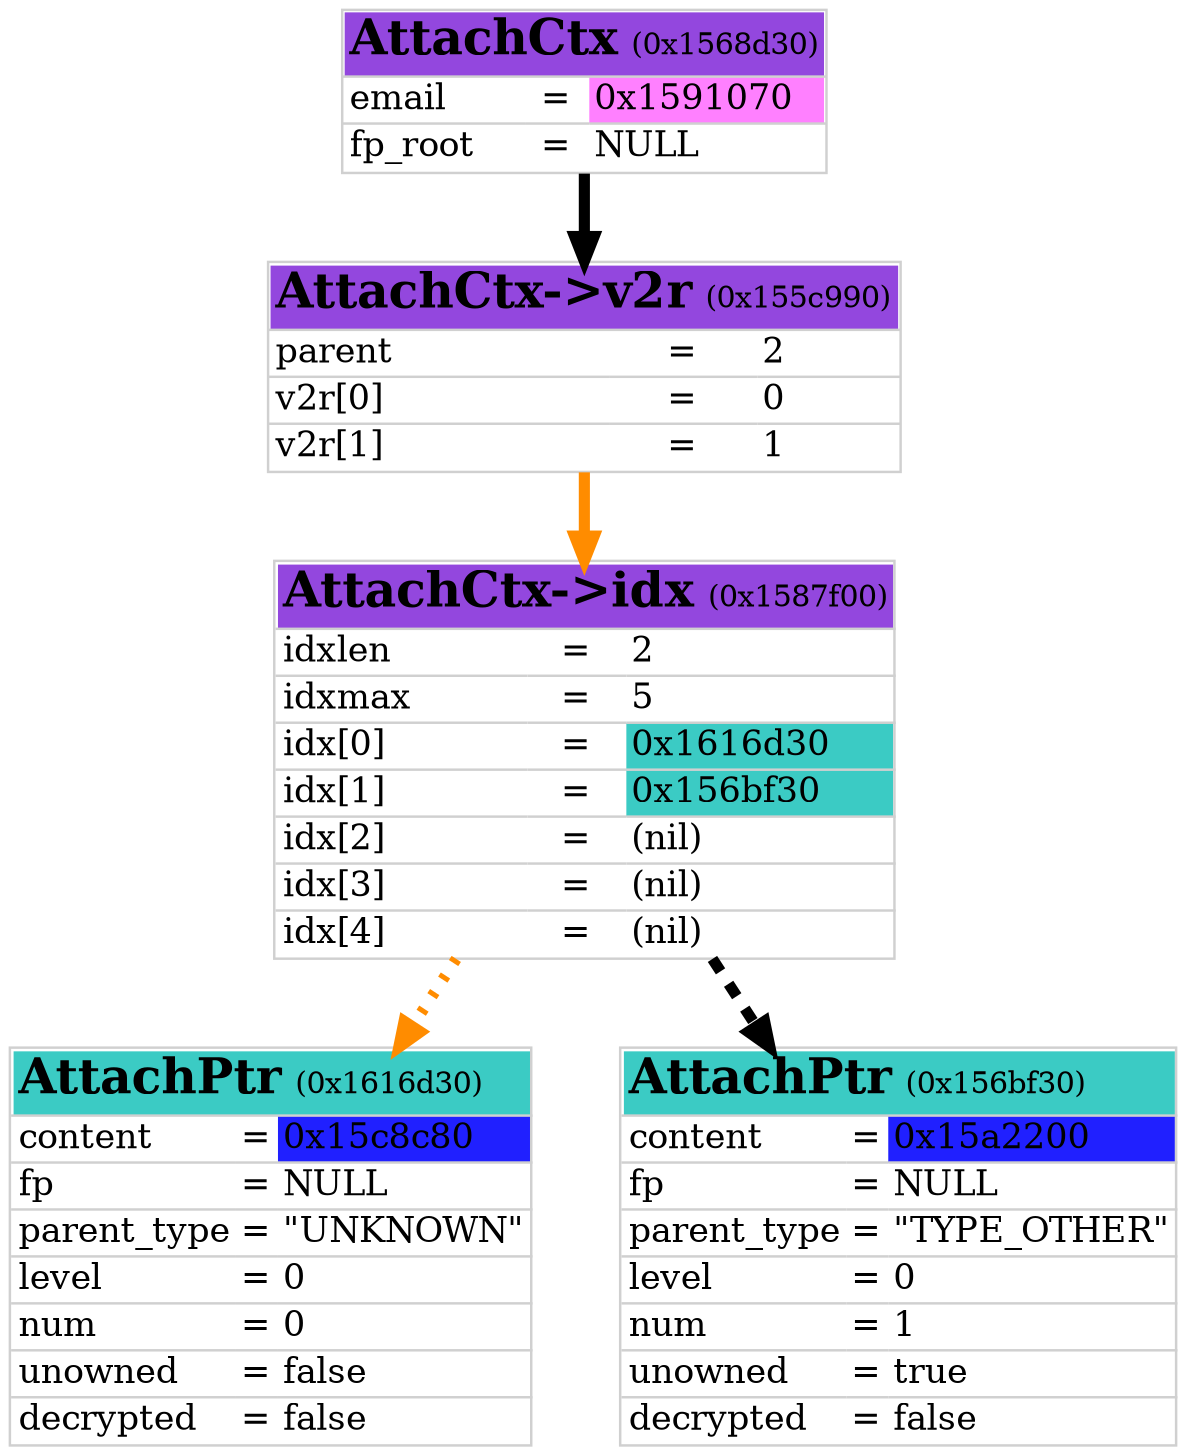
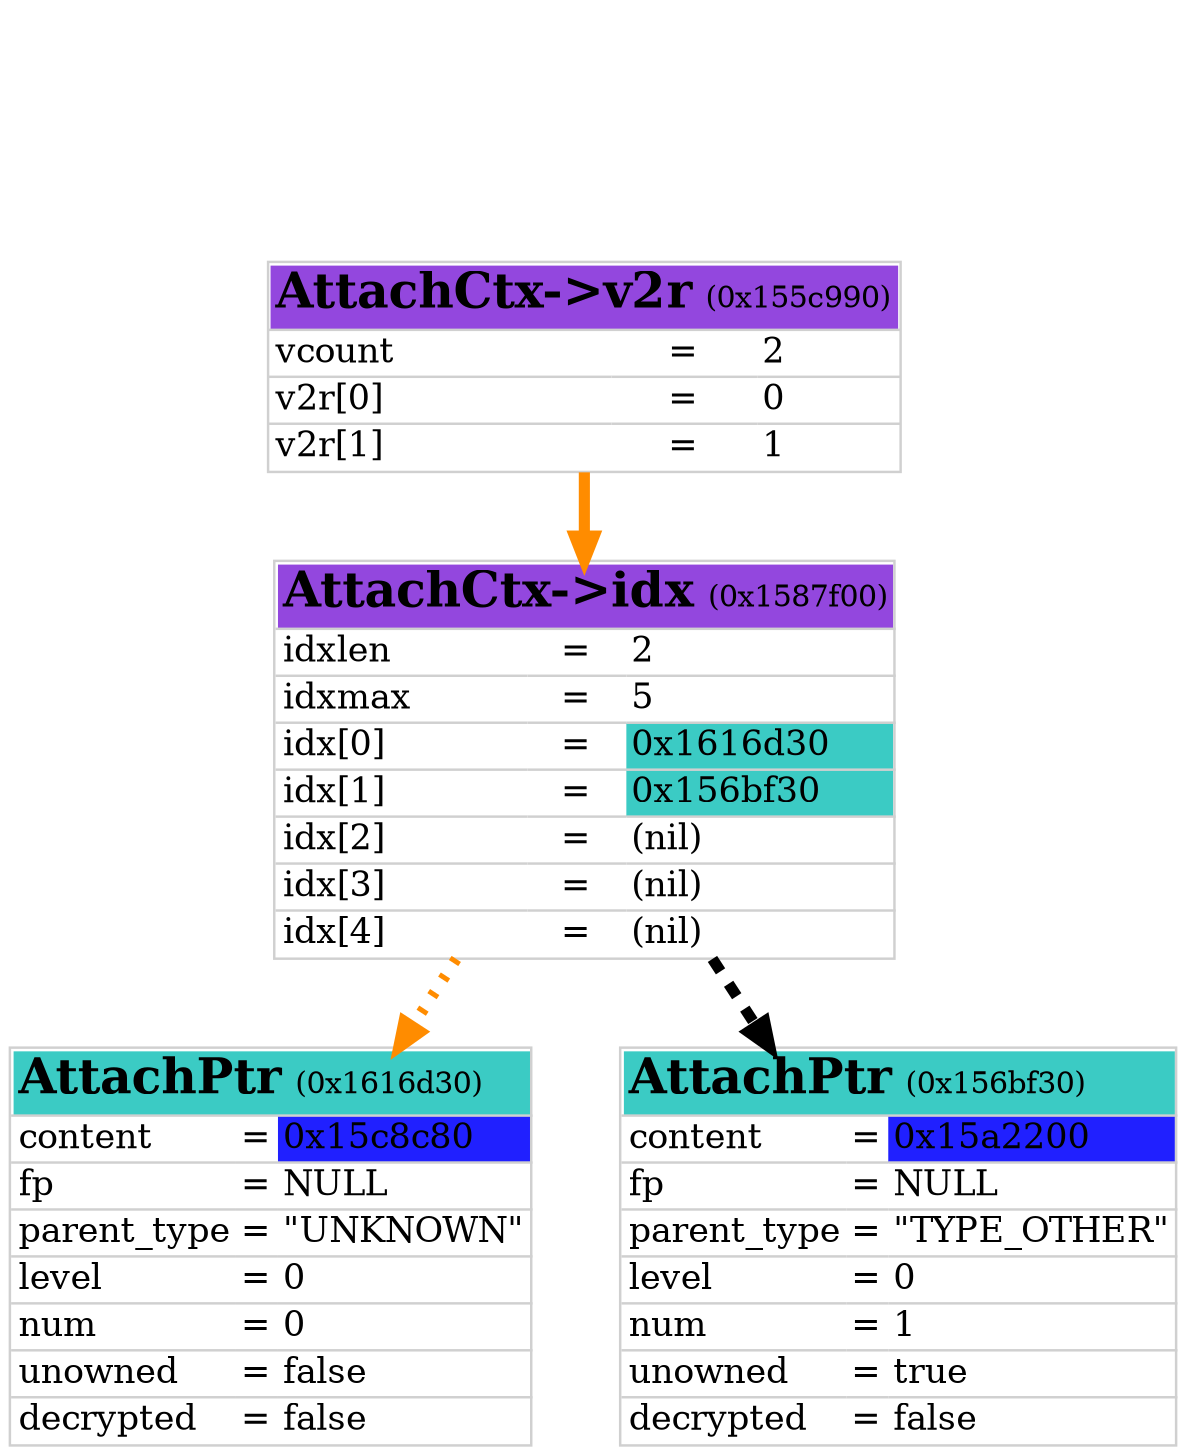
node "AttachCtx": removed
node "AttachCtx->v2r": text "parent" -> "vcount"
